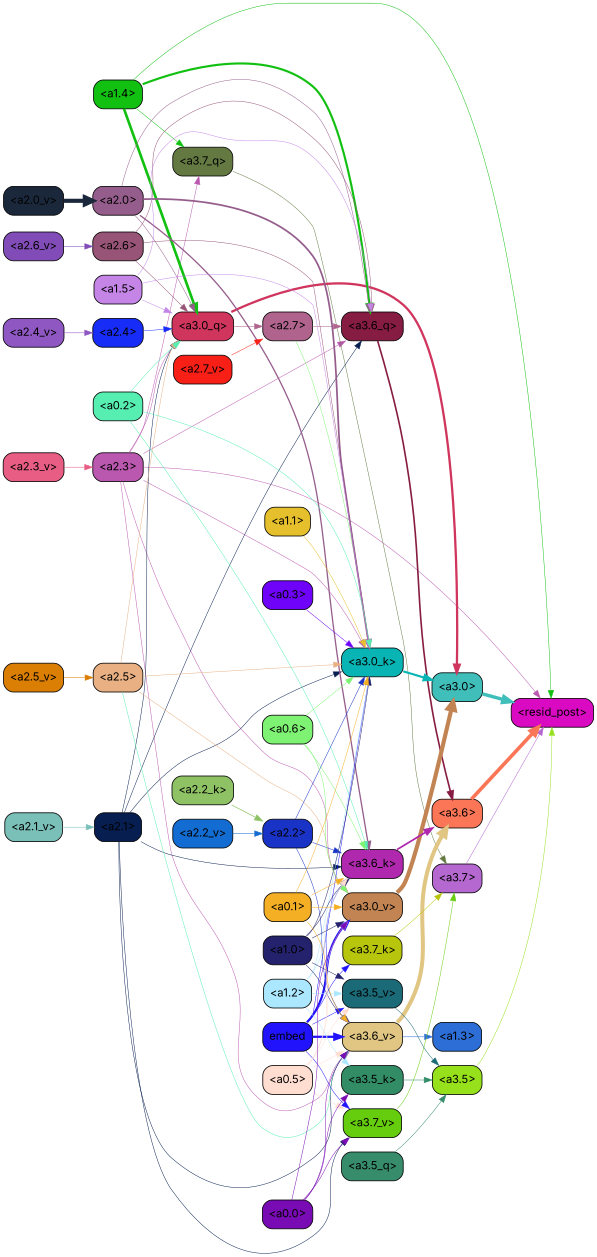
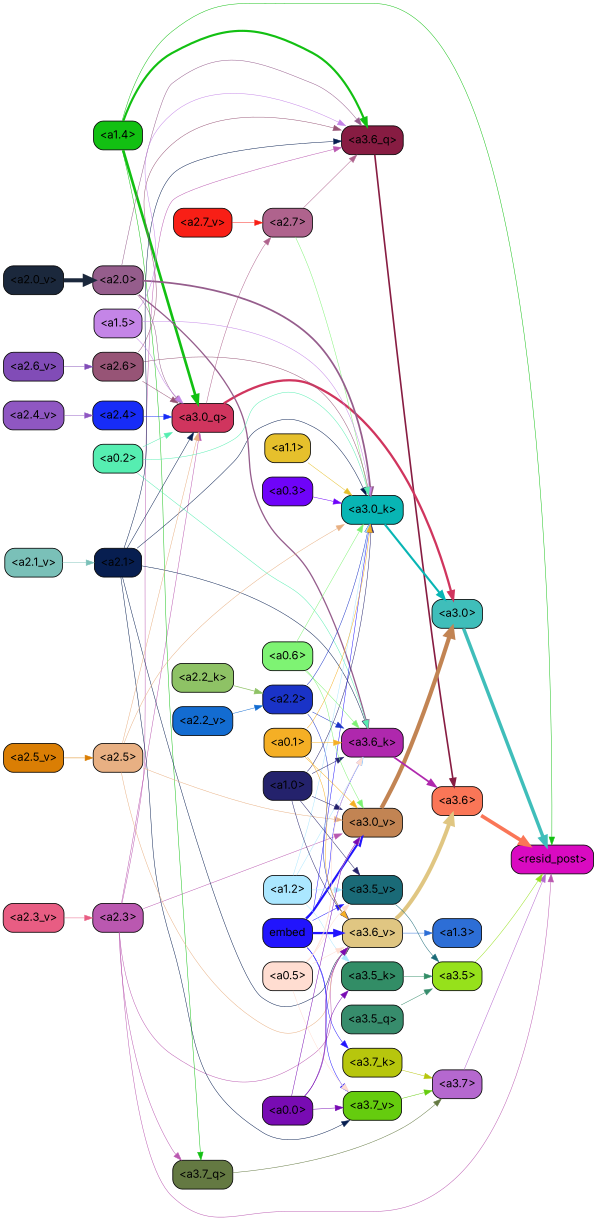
edge "<a2.3>" -> "<a3.0_k>": removed
edge "<a2.5>" -> "<a3.6_v>": color #56eeb1 -> #e8b083
